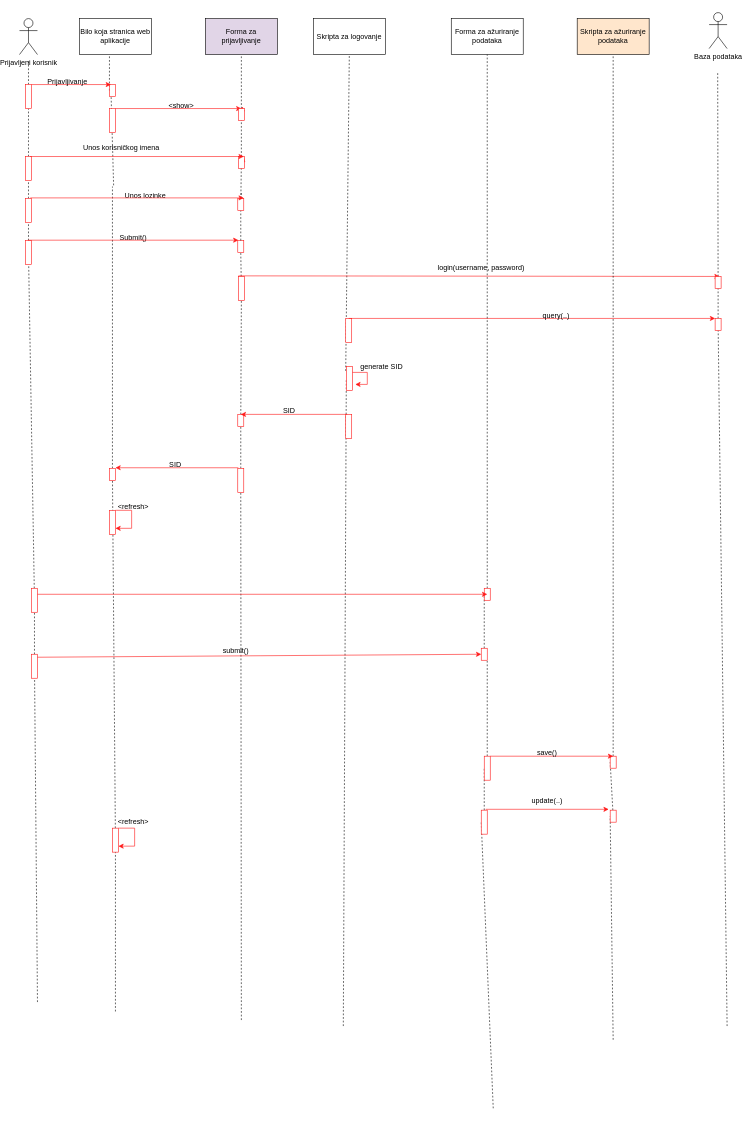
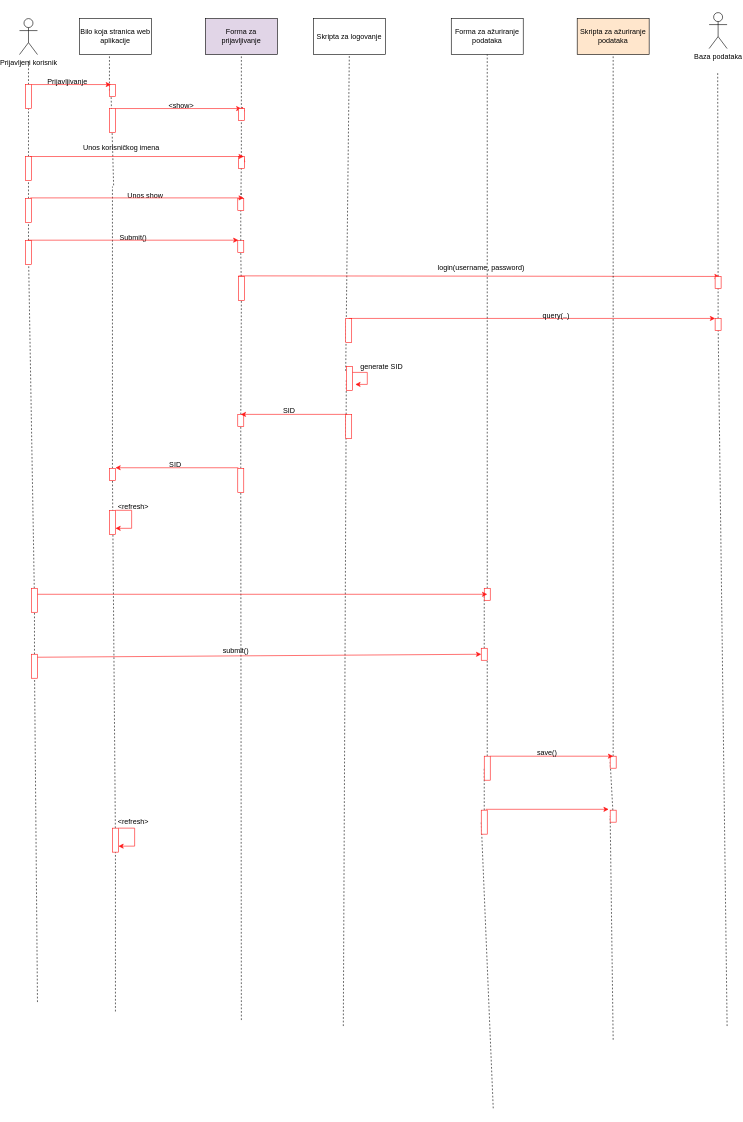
node "Unos lozinke": label "Unos lozinke" -> "Unos show"
node "update(..)": removed
